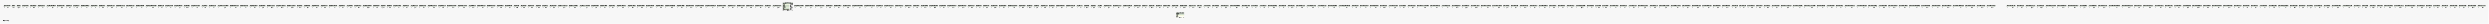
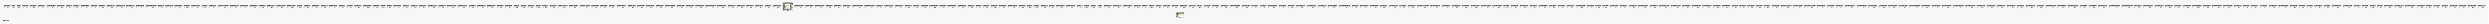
node "field_revision_field_ontology_type": added
